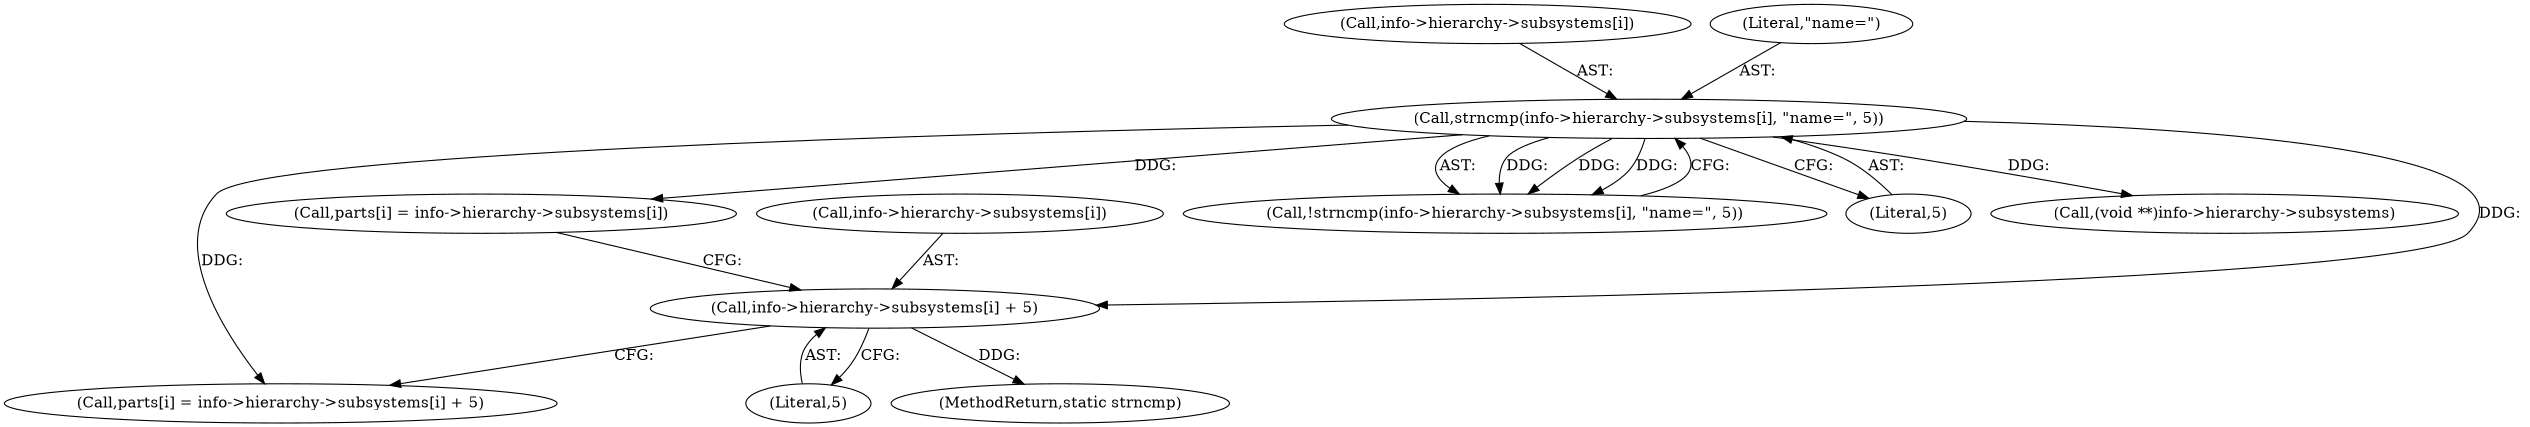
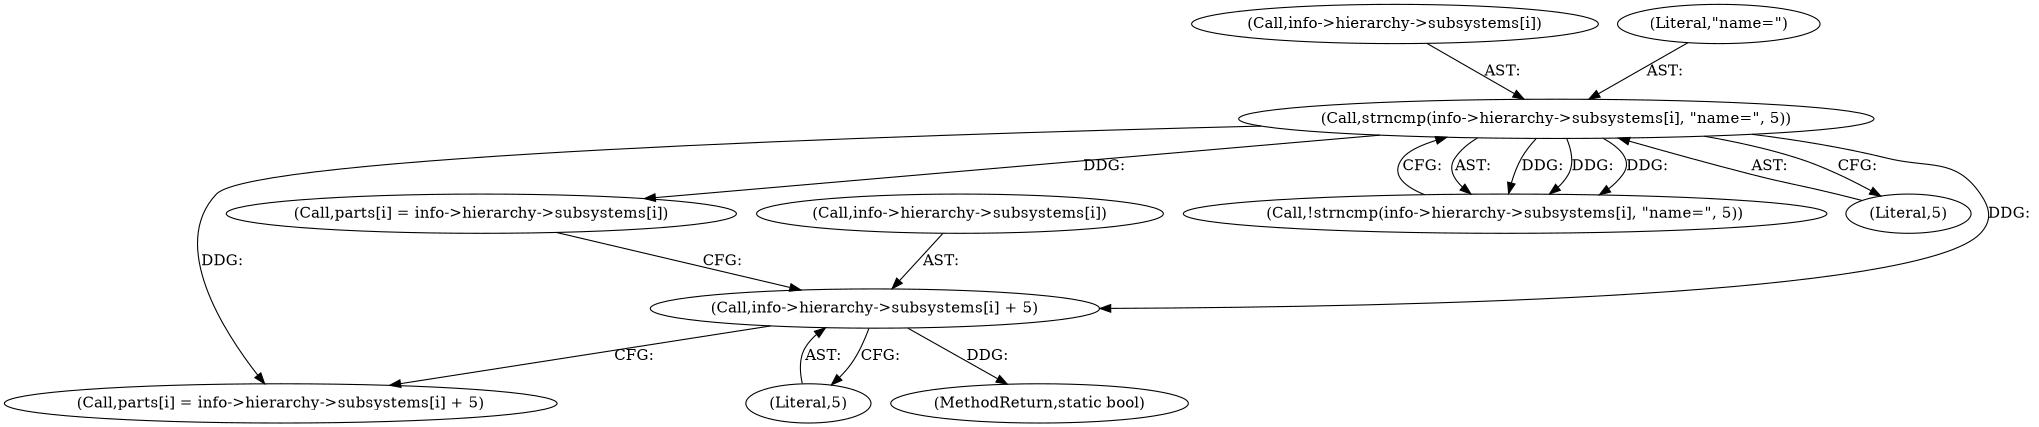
node "(Call,(void **)info->hierarchy->subsystems)": removed
node "(MethodReturn,static strncmp)": label "(MethodReturn,static strncmp)" -> "(MethodReturn,static bool)"
